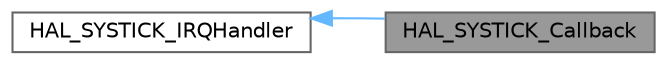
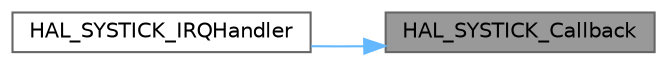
edge "HAL_SYSTICK_Callback" -> "HAL_SYSTICK_IRQHandler": reversed
